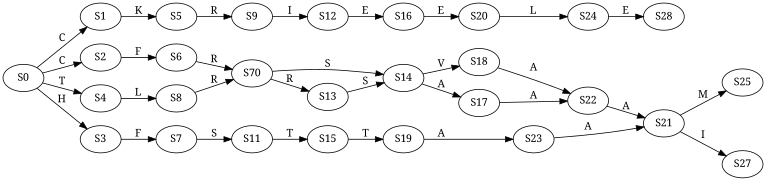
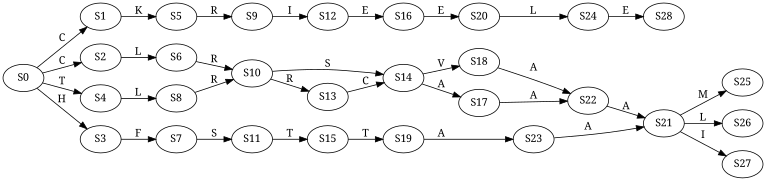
edge "S2" -> "S6": label "F" -> "L"
node "S70": label "S70" -> "S10"
edge "S13" -> "S14": label "S" -> "C"
node "S26": added
